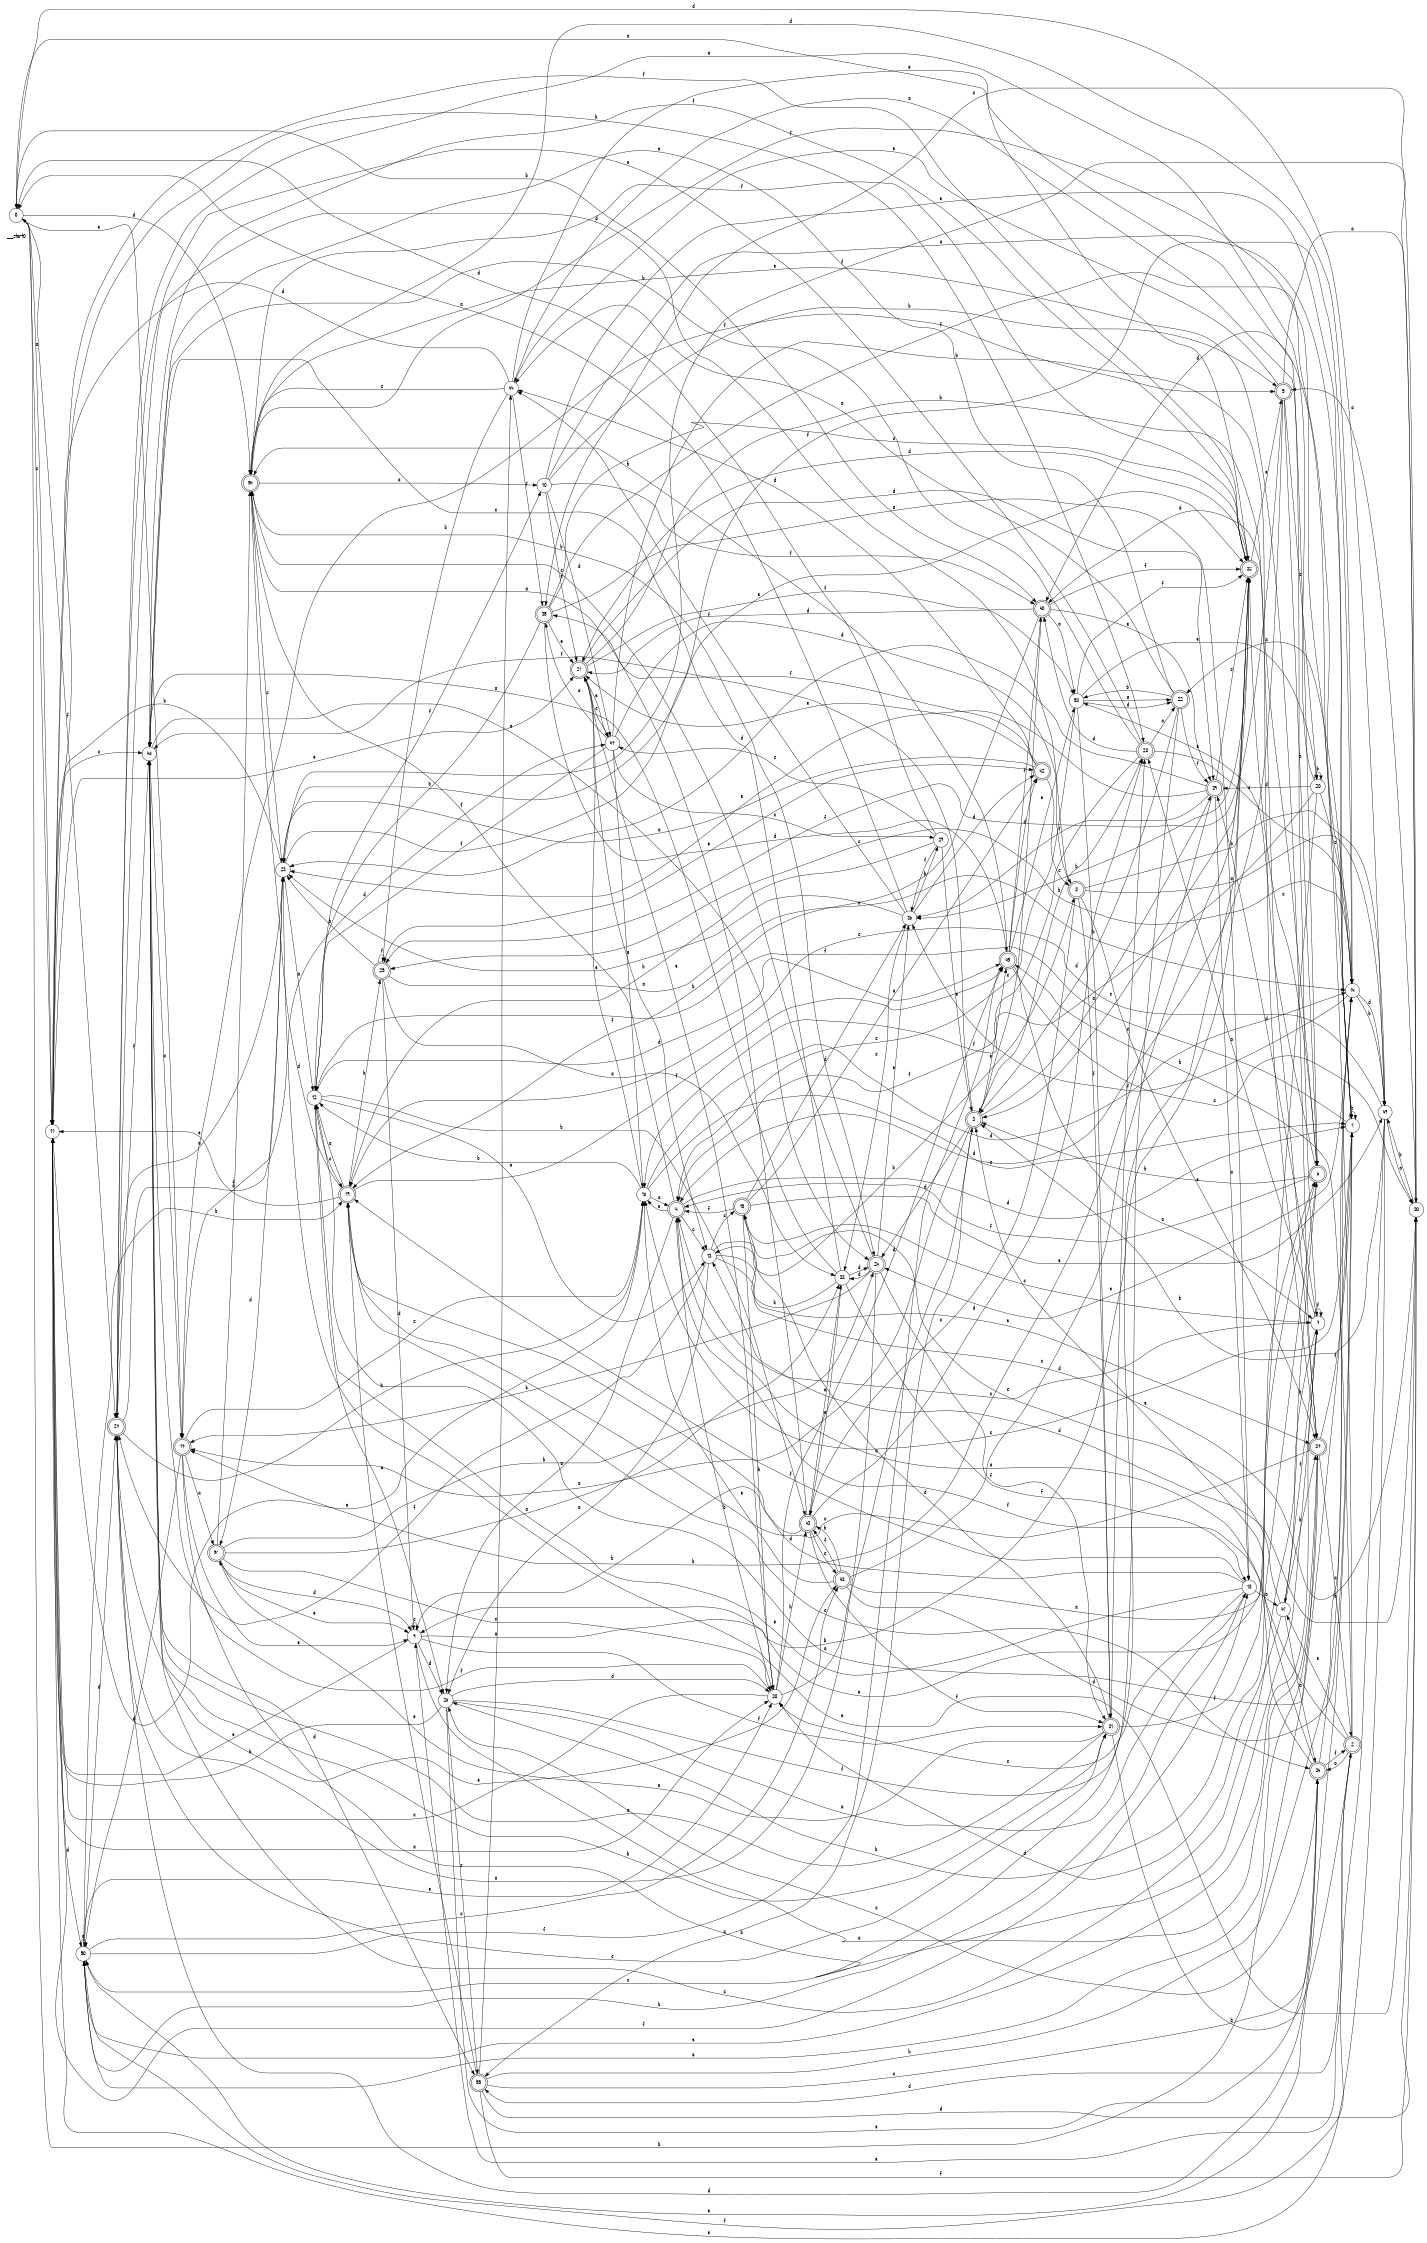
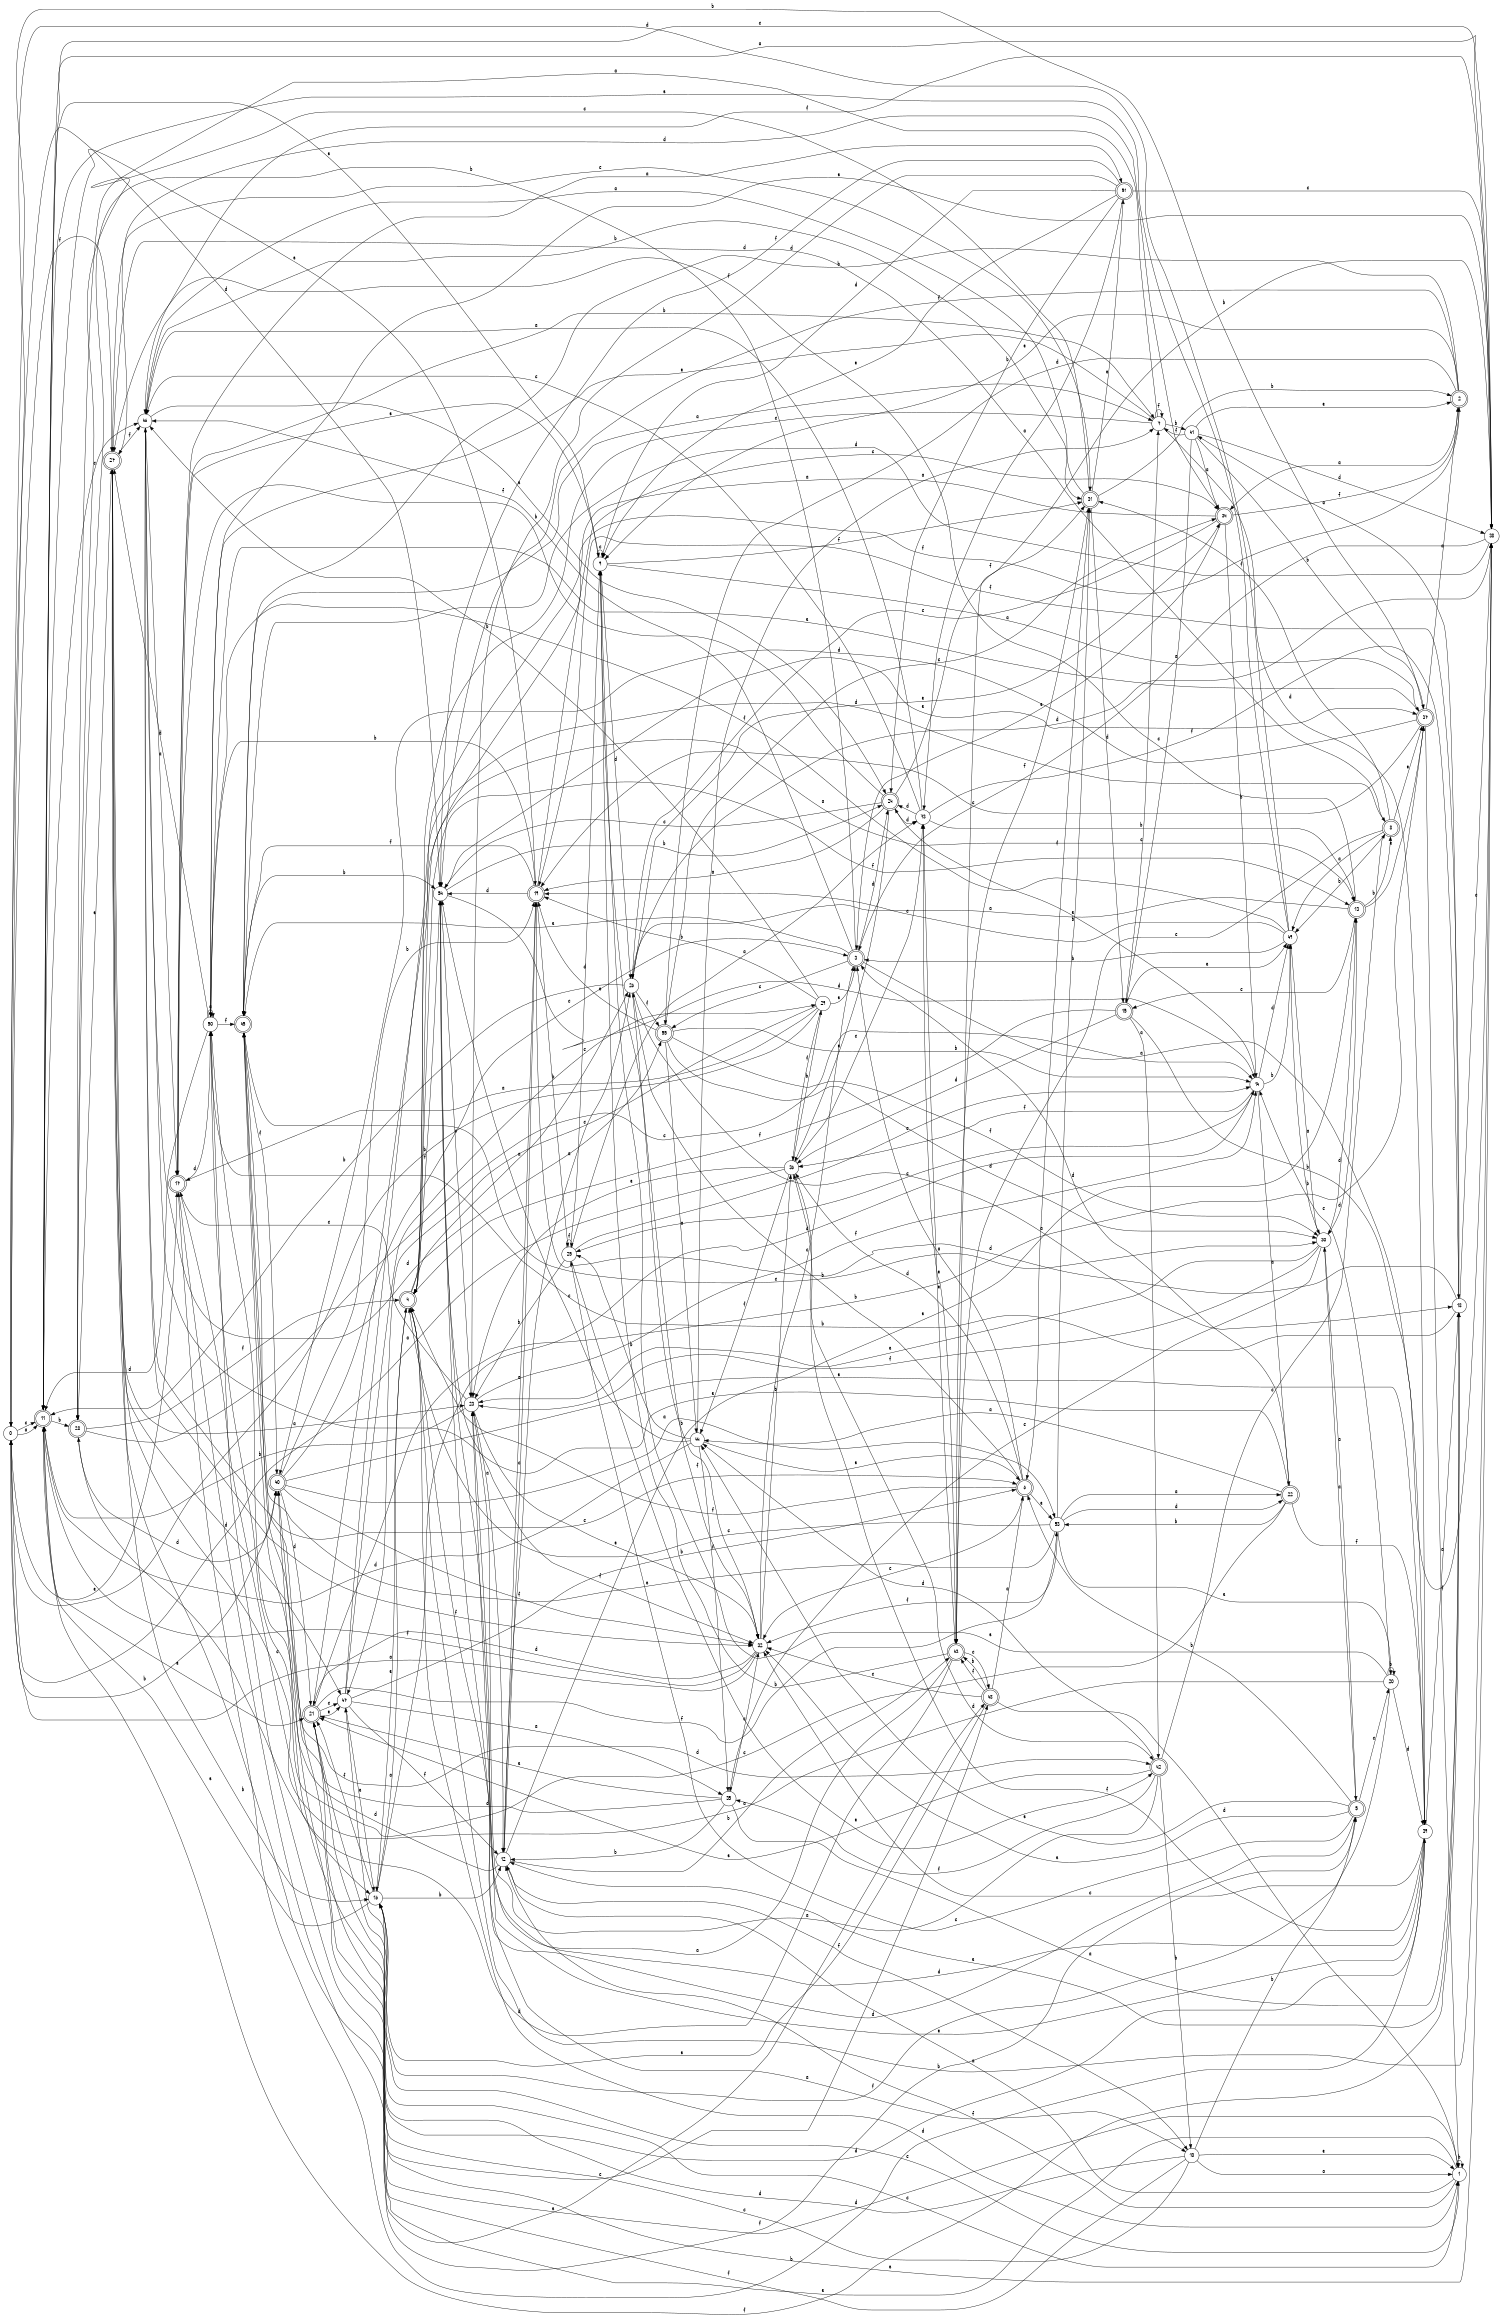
node "__start0": removed
edge "28" -> "46": now "29" -> "46"
edge "29" -> "0": label "d" -> "b"
edge "35" -> "1": removed, label "f"
edge "32" -> "5": reversed
node "54": shape doublecircle -> circle
node "32": shape doublecircle -> circle
node "35": shape doublecircle -> circle
edge "28" -> "22": removed, label "a"
node "39": shape doublecircle -> circle
edge "5" -> "25": label "f" -> "c"
edge "45" -> "53": reversed
node "25": shape doublecircle -> circle
node "11": shape circle -> doublecircle
edge "6" -> "3": label "b" -> "a"
edge "23" -> "51": reversed
edge "4" -> "13": label "c" -> "f"
node "13": shape circle -> doublecircle
node "33": label "33" -> "73"
edge "6" -> "36": added, label "d"
edge "3" -> "17": now "29" -> "17"
edge "11" -> "50": reversed
edge "2" -> "41": reversed
edge "26" -> "55": label "c" -> "f"
edge "24" -> "27": now "24" -> "19"
edge "42" -> "10": added, label "b"
